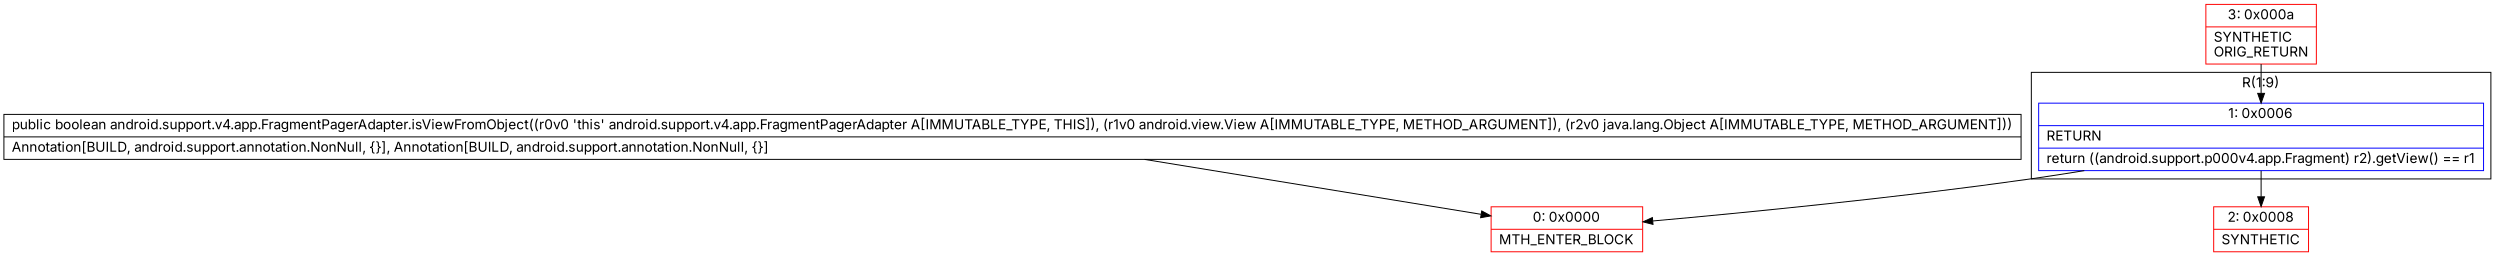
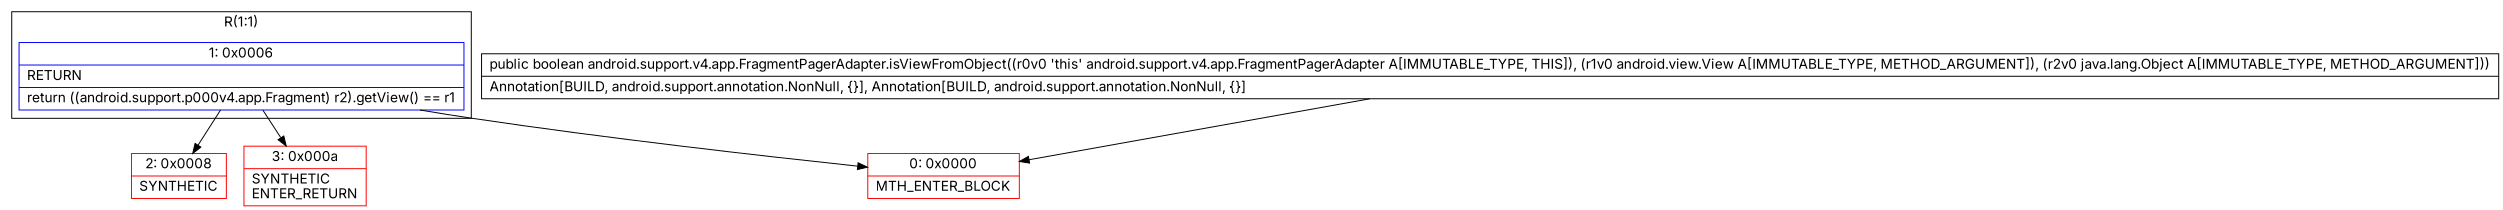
node "3: 0x000a": text "ORIG_RETURN" -> "ENTER_RETURN"
edge "3: 0x000a" -> "1: 0x0006": reversed
cluster "R(1:9)": label "R(1:9)" -> "R(1:1)"
